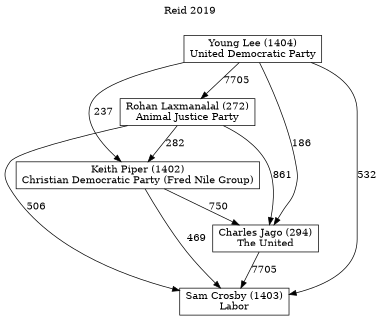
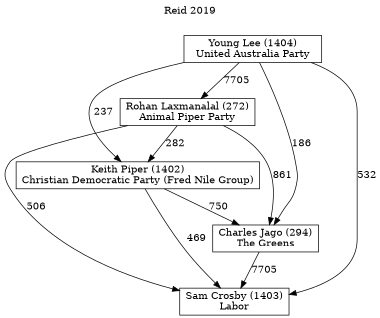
node "Young Lee (1404) United Democratic Party": label "Young Lee (1404) United Democratic Party" -> "Young Lee (1404) United Australia Party"
node "Rohan Laxmanalal (272) Animal Justice Party": label "Rohan Laxmanalal (272) Animal Justice Party" -> "Rohan Laxmanalal (272) Animal Piper Party"
node "Charles Jago (294) The United": label "Charles Jago (294) The United" -> "Charles Jago (294) The Greens"
